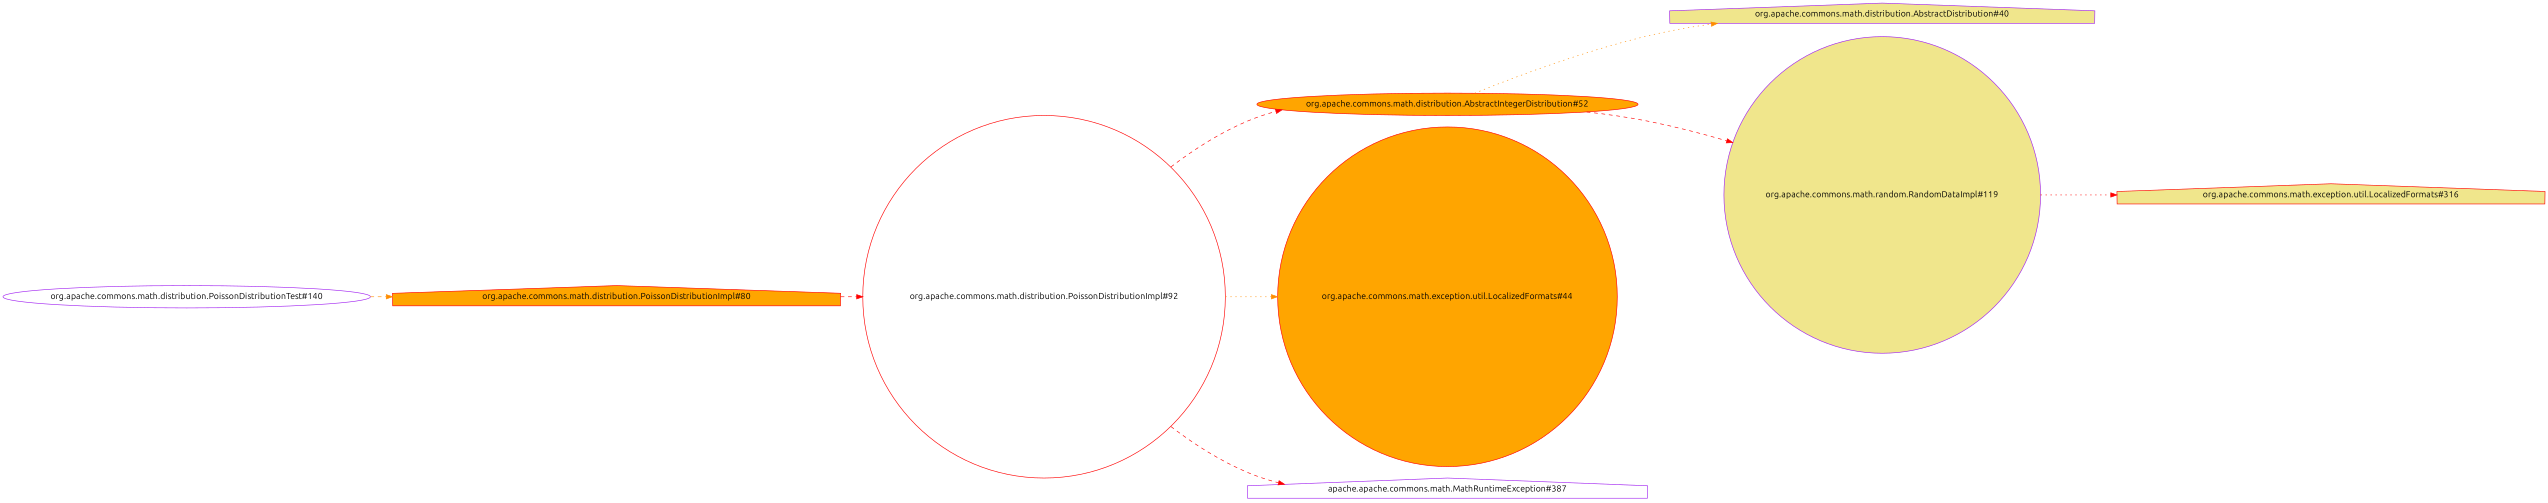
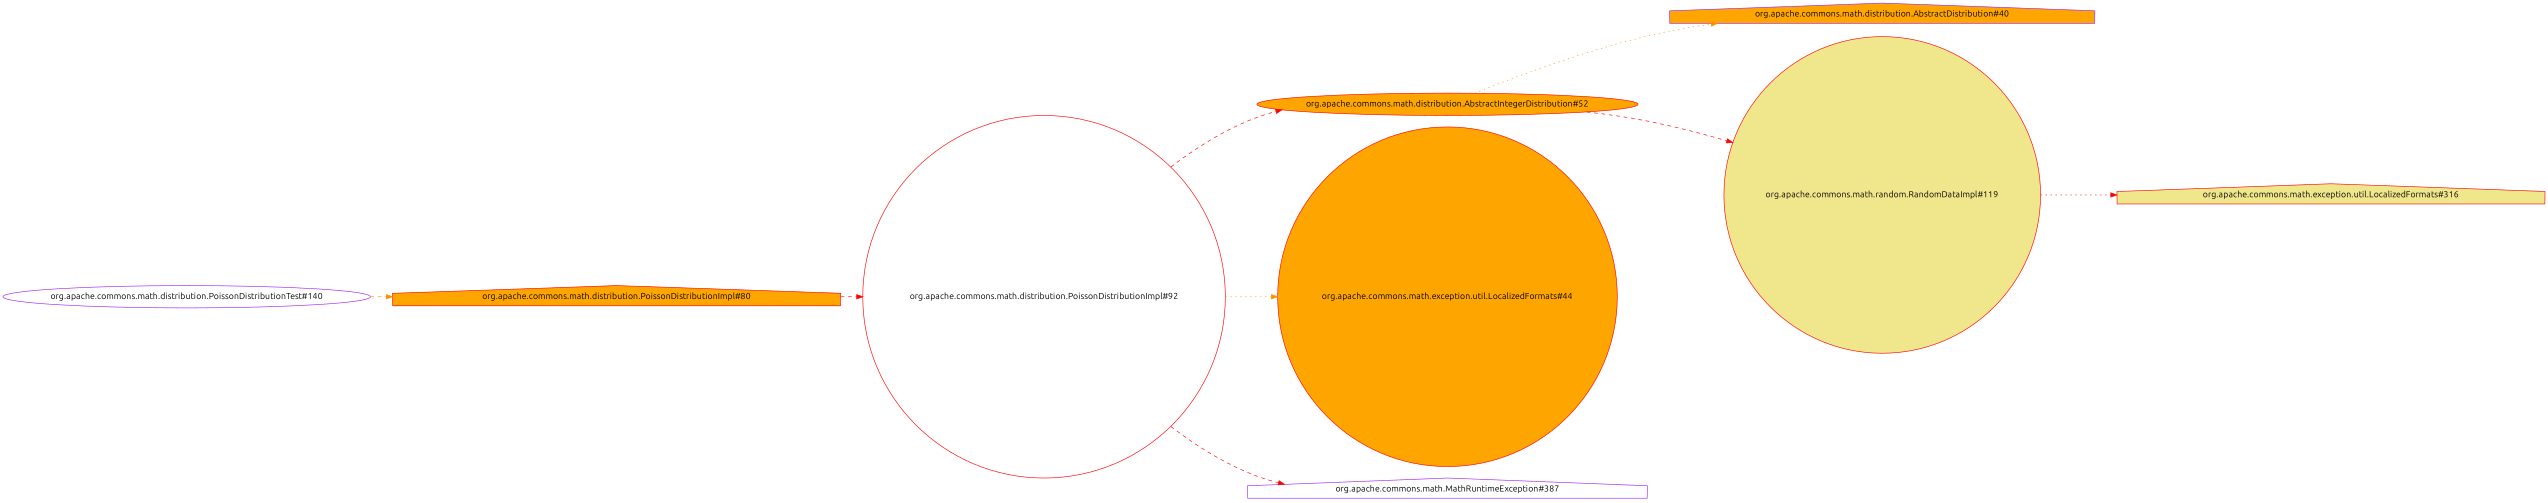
node "org.apache.commons.math.distribution.AbstractDistribution#40": fillcolor khaki -> orange
node "org.apache.commons.math.random.RandomDataImpl#119": color purple -> red
node "apache.apache.commons.math.MathRuntimeException#387": label "apache.apache.commons.math.MathRuntimeException#387" -> "org.apache.commons.math.MathRuntimeException#387"
